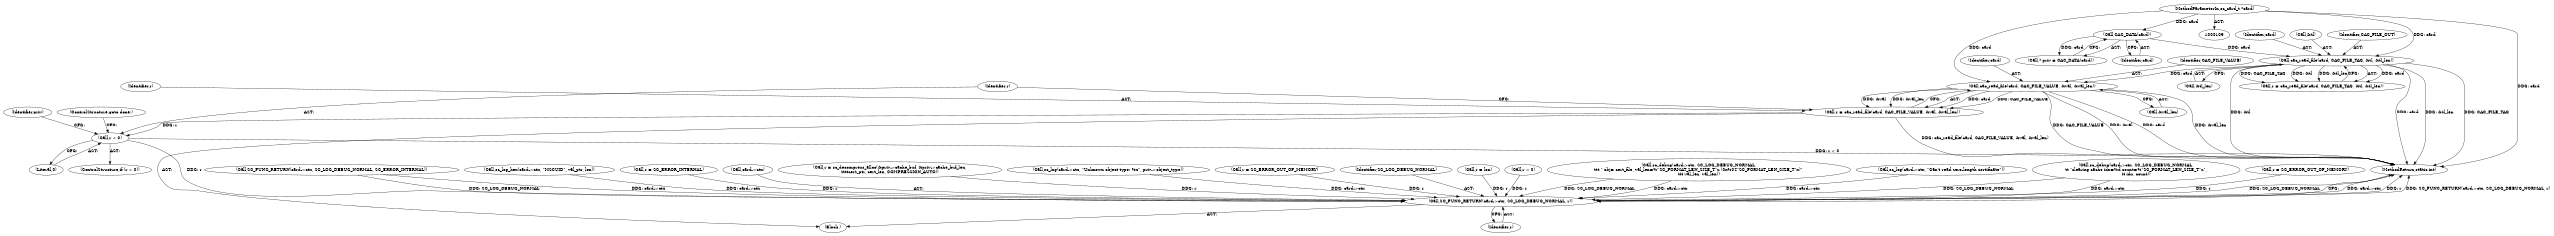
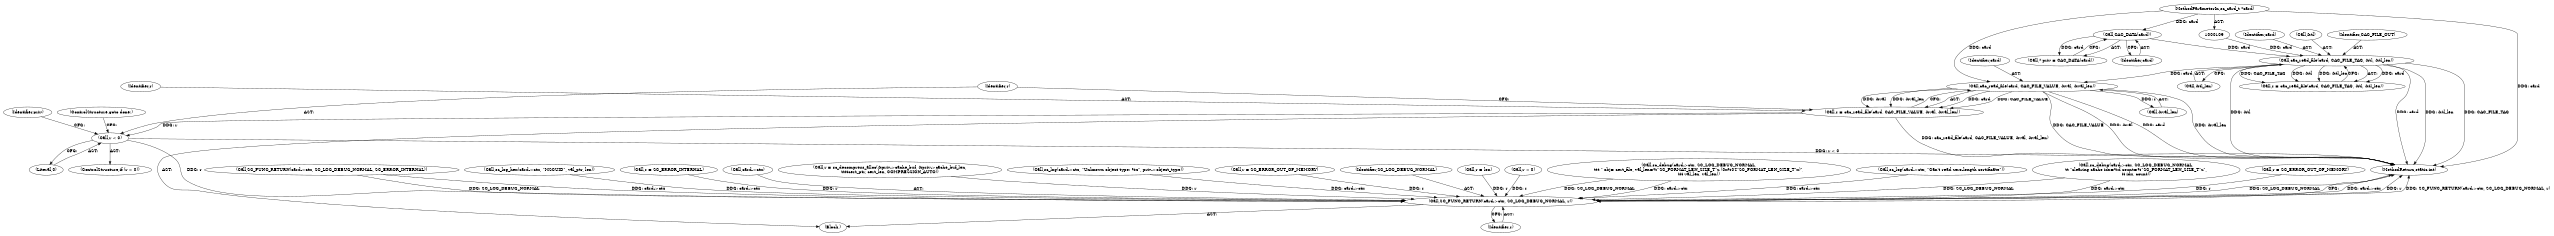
edge "(MethodParameterIn,sc_card_t *card)" -> "(Call,cac_read_file(card, CAC_FILE_TAG, &tl, &tl_len))": now "1000109" -> "(Call,cac_read_file(card, CAC_FILE_TAG, &tl, &tl_len))"
node "(Identifier,CAC_FILE_VALUE)": removed
edge "(Call,cac_read_file(card, CAC_FILE_VALUE, &val, &val_len))" -> "(Call,&val_len)": label "CFG: " -> "DDG: r"
